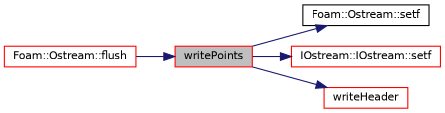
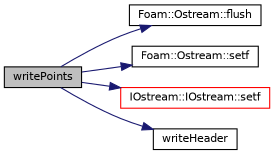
node "Foam::Ostream::flush": color red -> black
edge "Foam::Ostream::flush" -> "writePoints": reversed
node "writePoints": color red -> black
node "writeHeader": color red -> black
